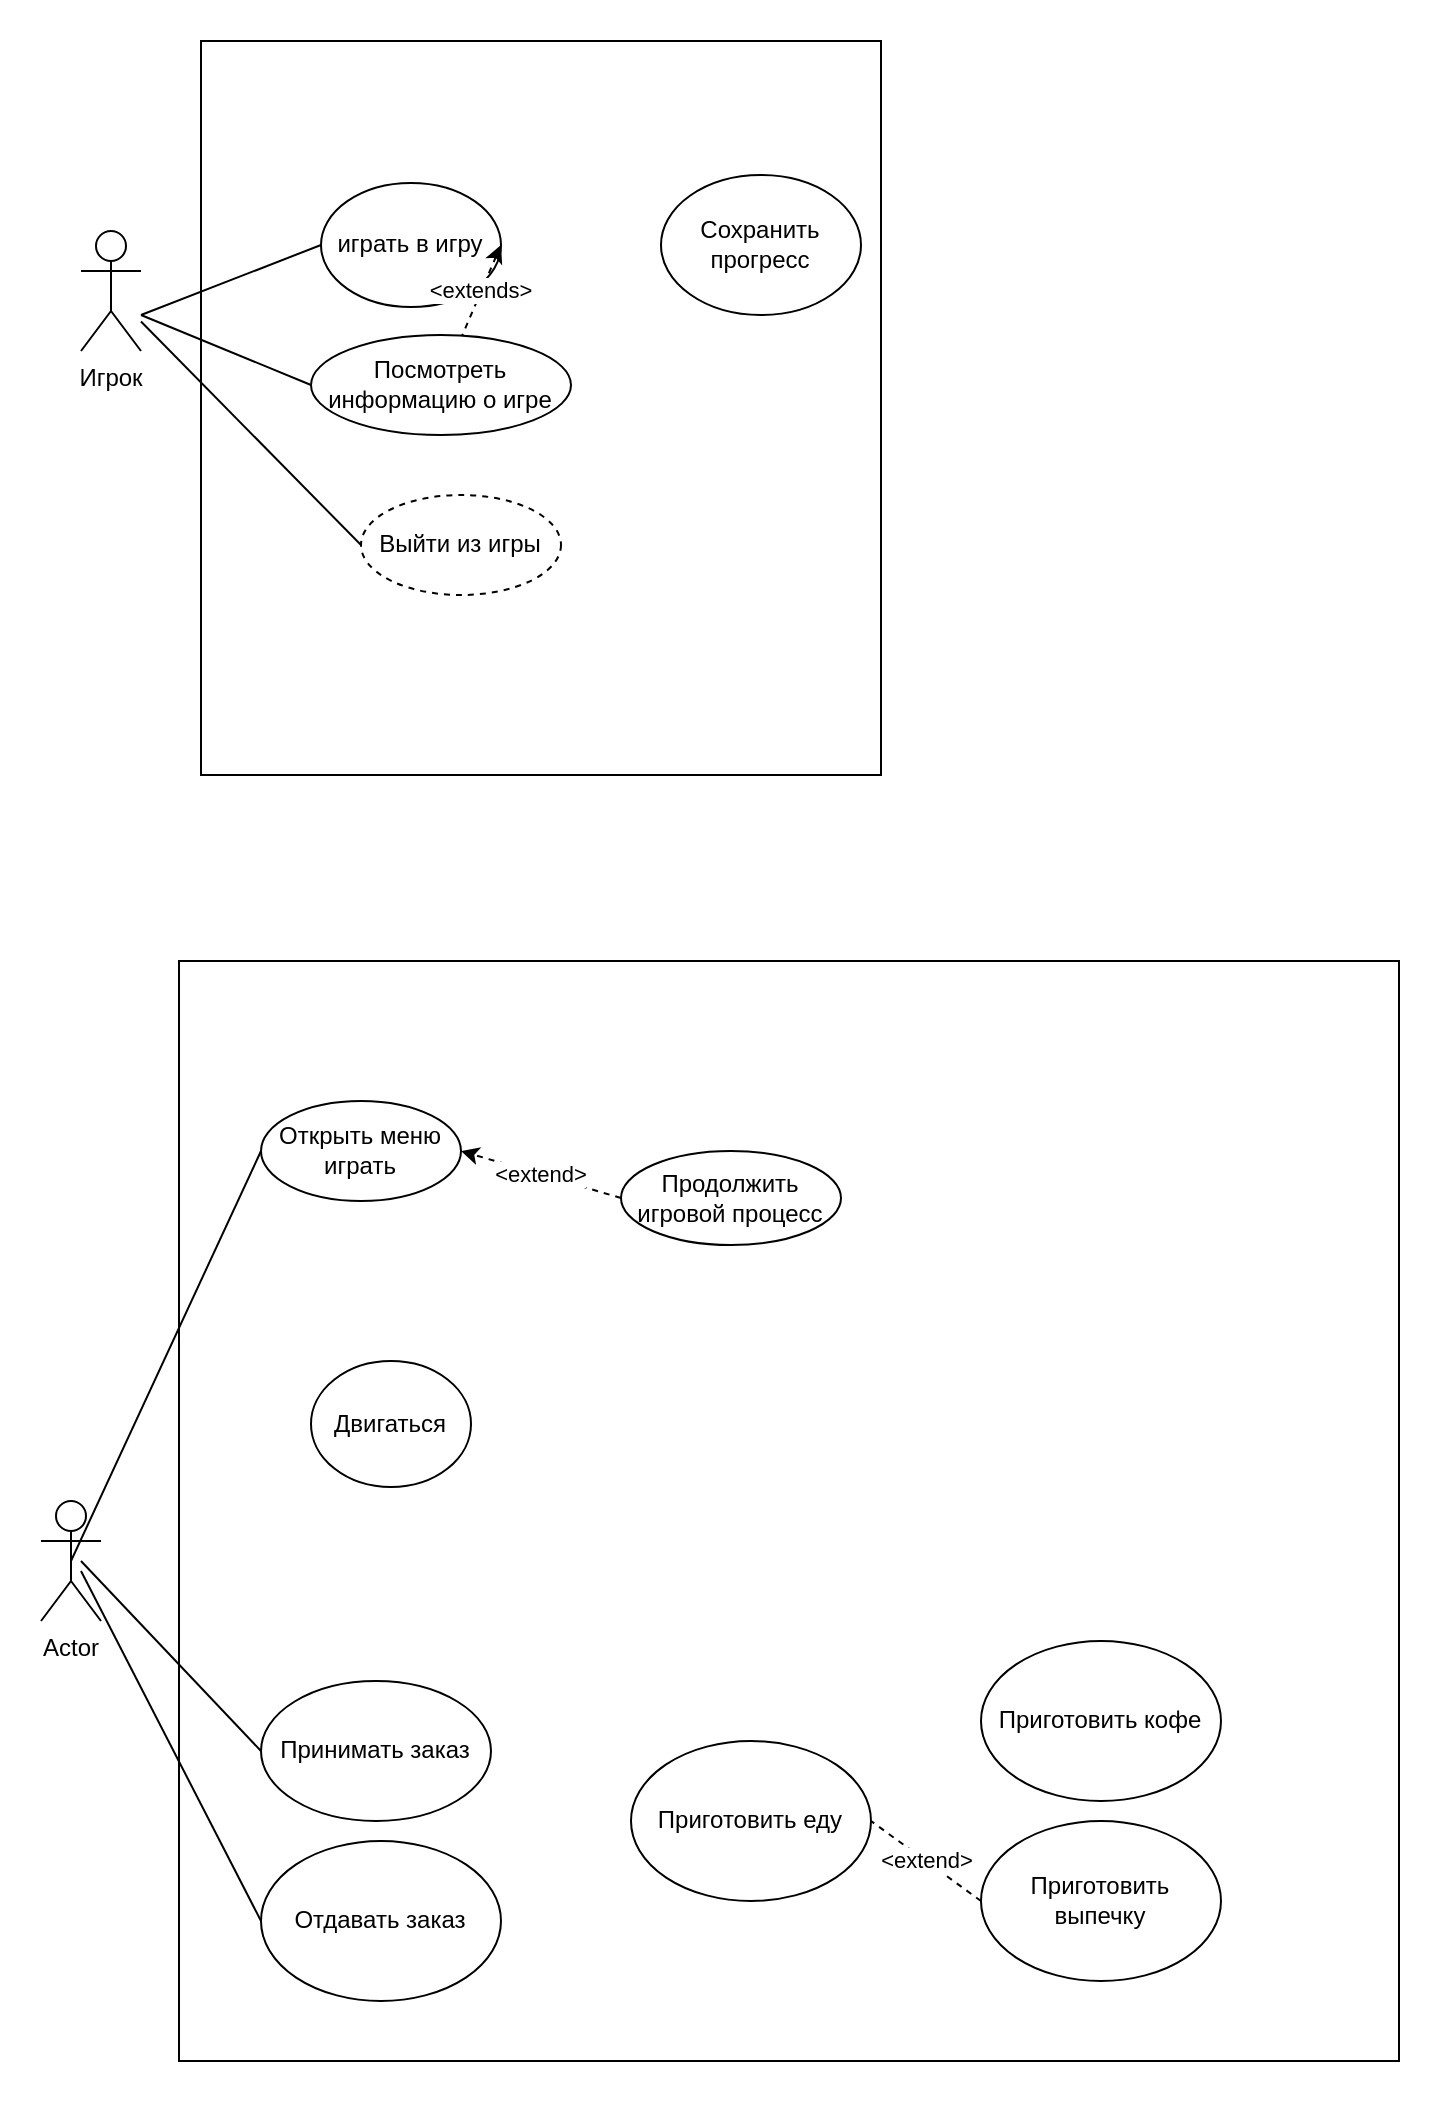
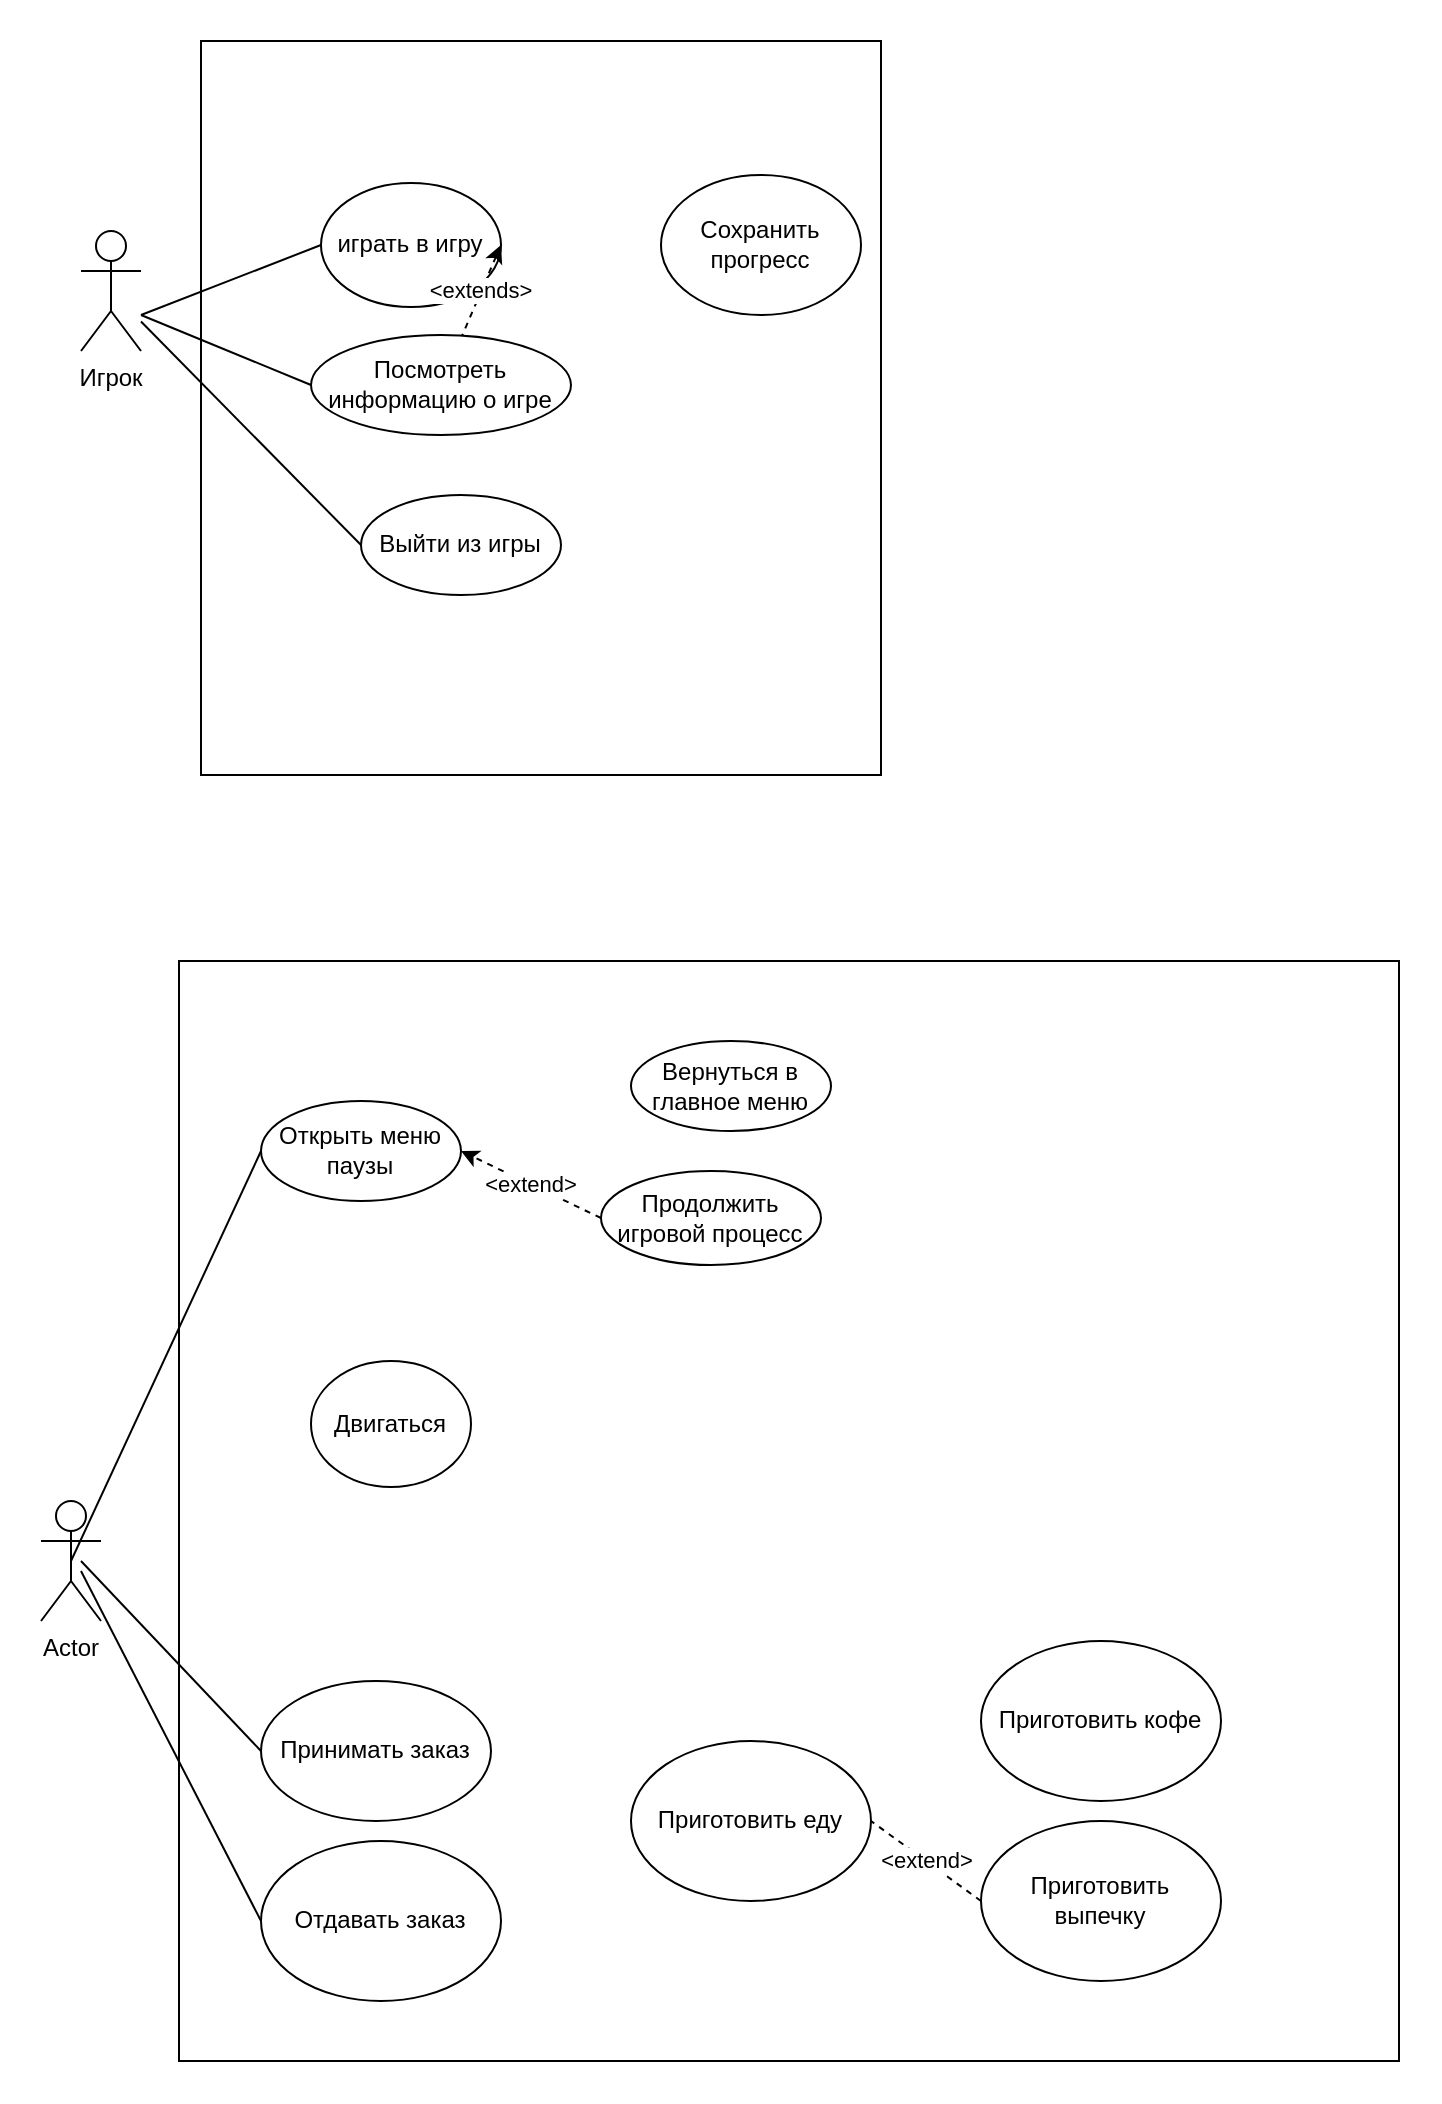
node "Выйти из игры": style dashed -> solid
node "Вернуться в главное меню": added
node "Открыть меню играть": label "Открыть меню играть" -> "Открыть меню паузы"
node "Продолжить игровой процесс": moved (731, 1198) -> (711, 1218)
